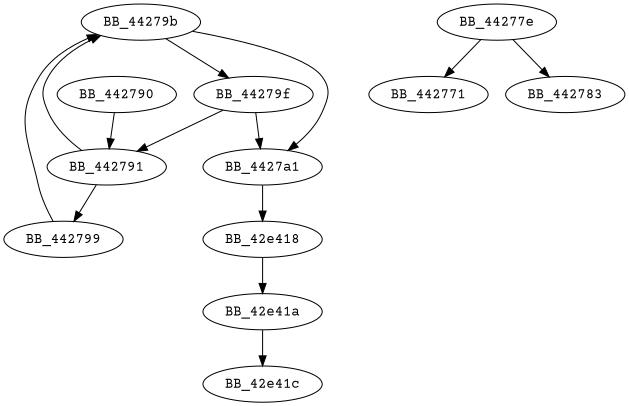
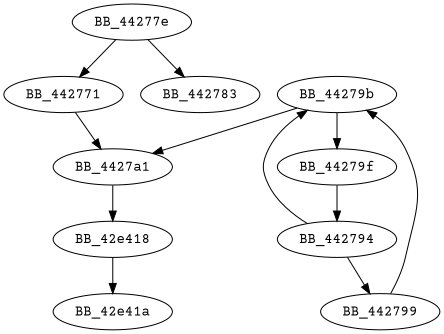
node "BB_442790": removed
edge "BB_44279f" -> "BB_4427a1": now "BB_442771" -> "BB_4427a1"
node "BB_442791": label "BB_442791" -> "BB_442794"
node "BB_42e41c": removed
